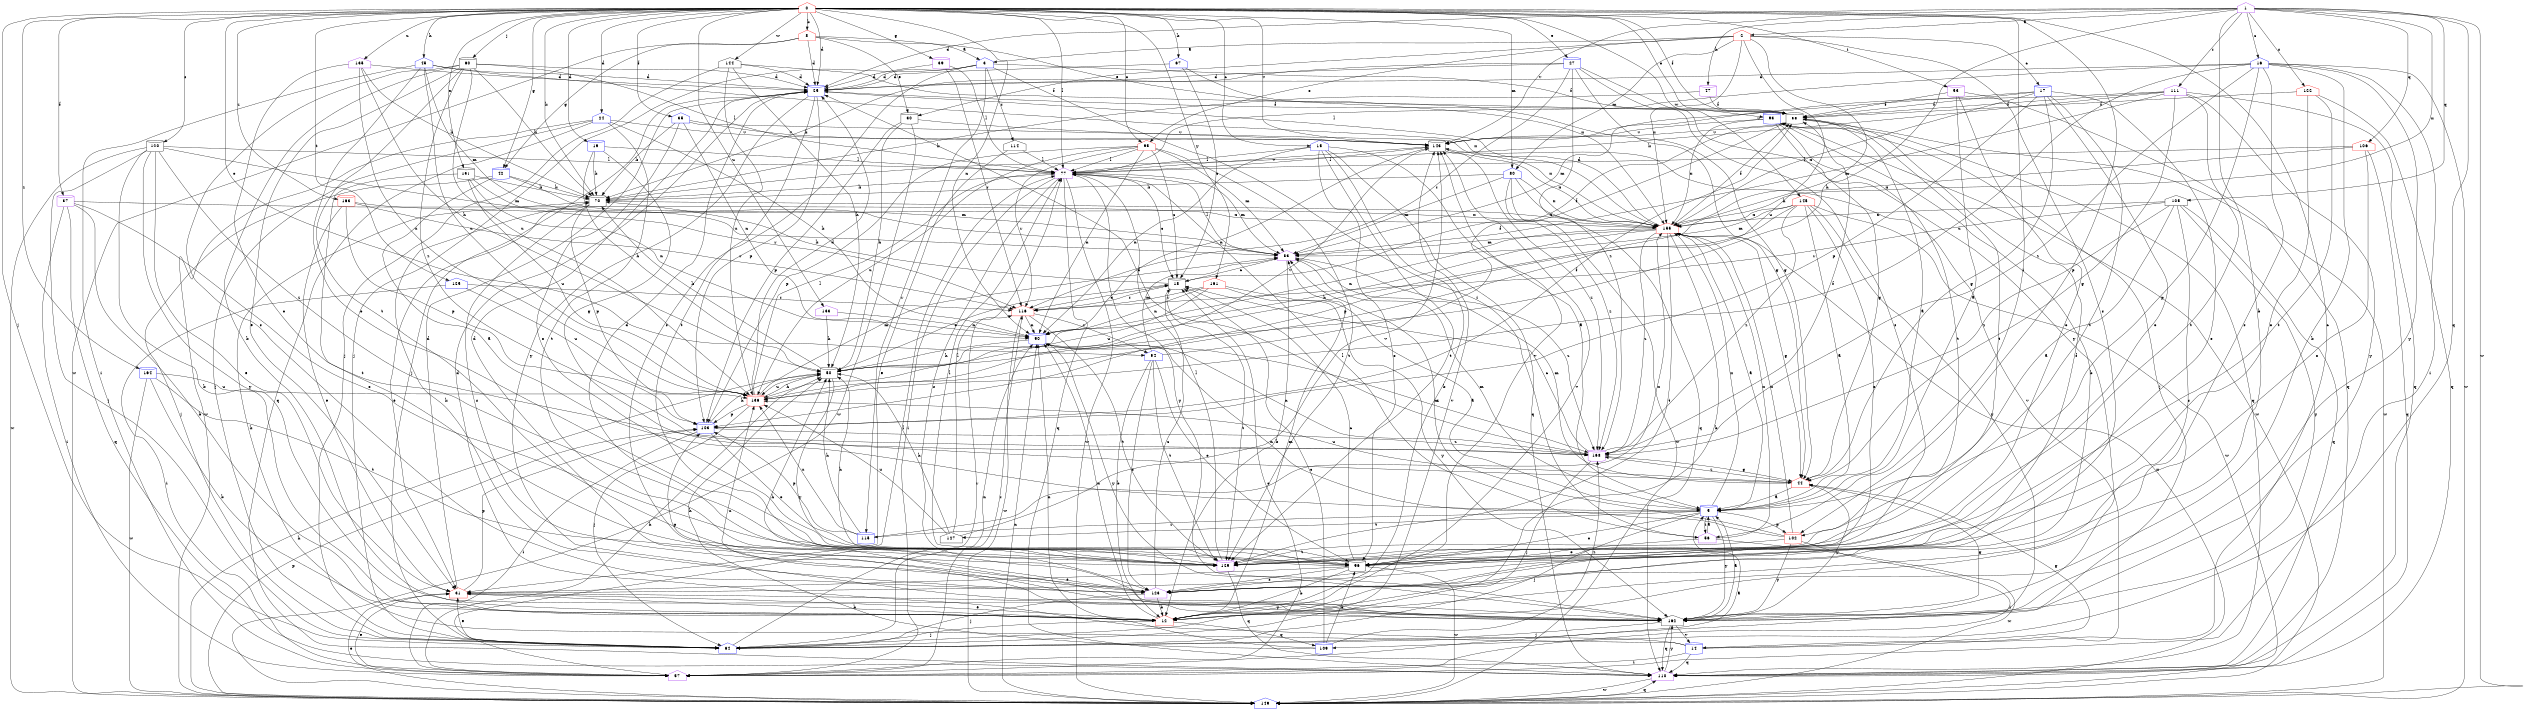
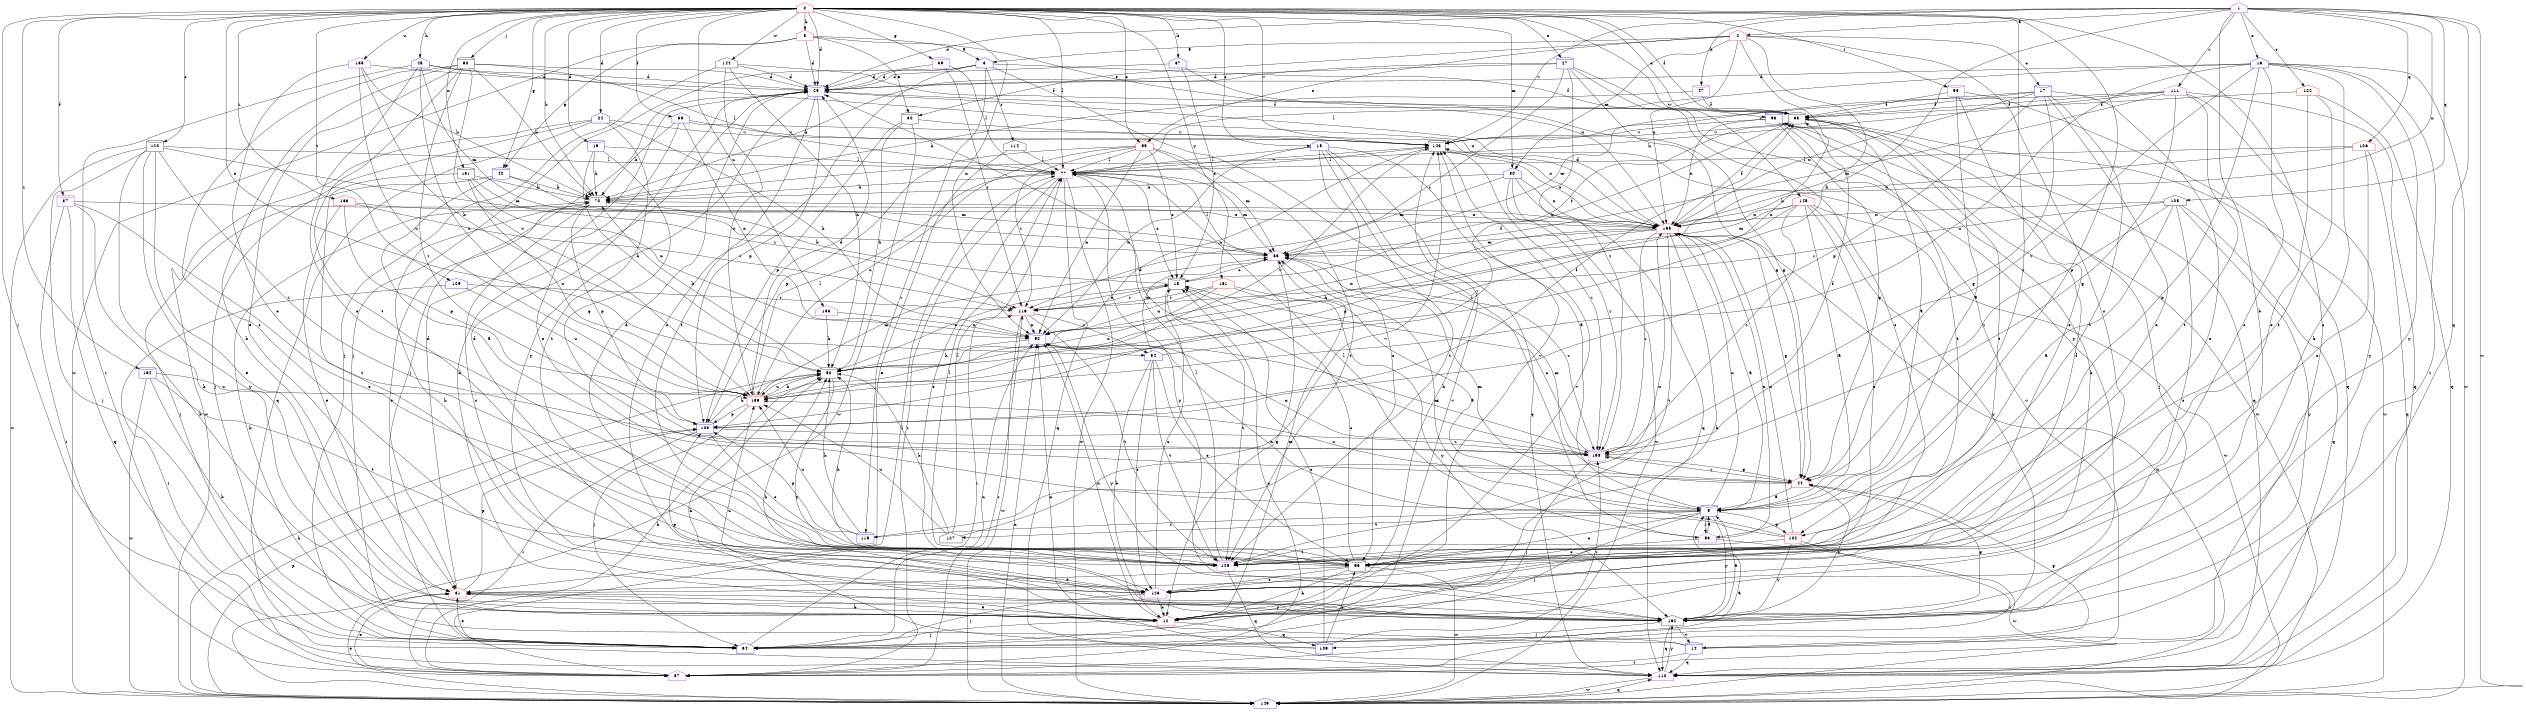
node "163": shape cylinder -> house
edge "83" -> "12": label "b" -> "g"
